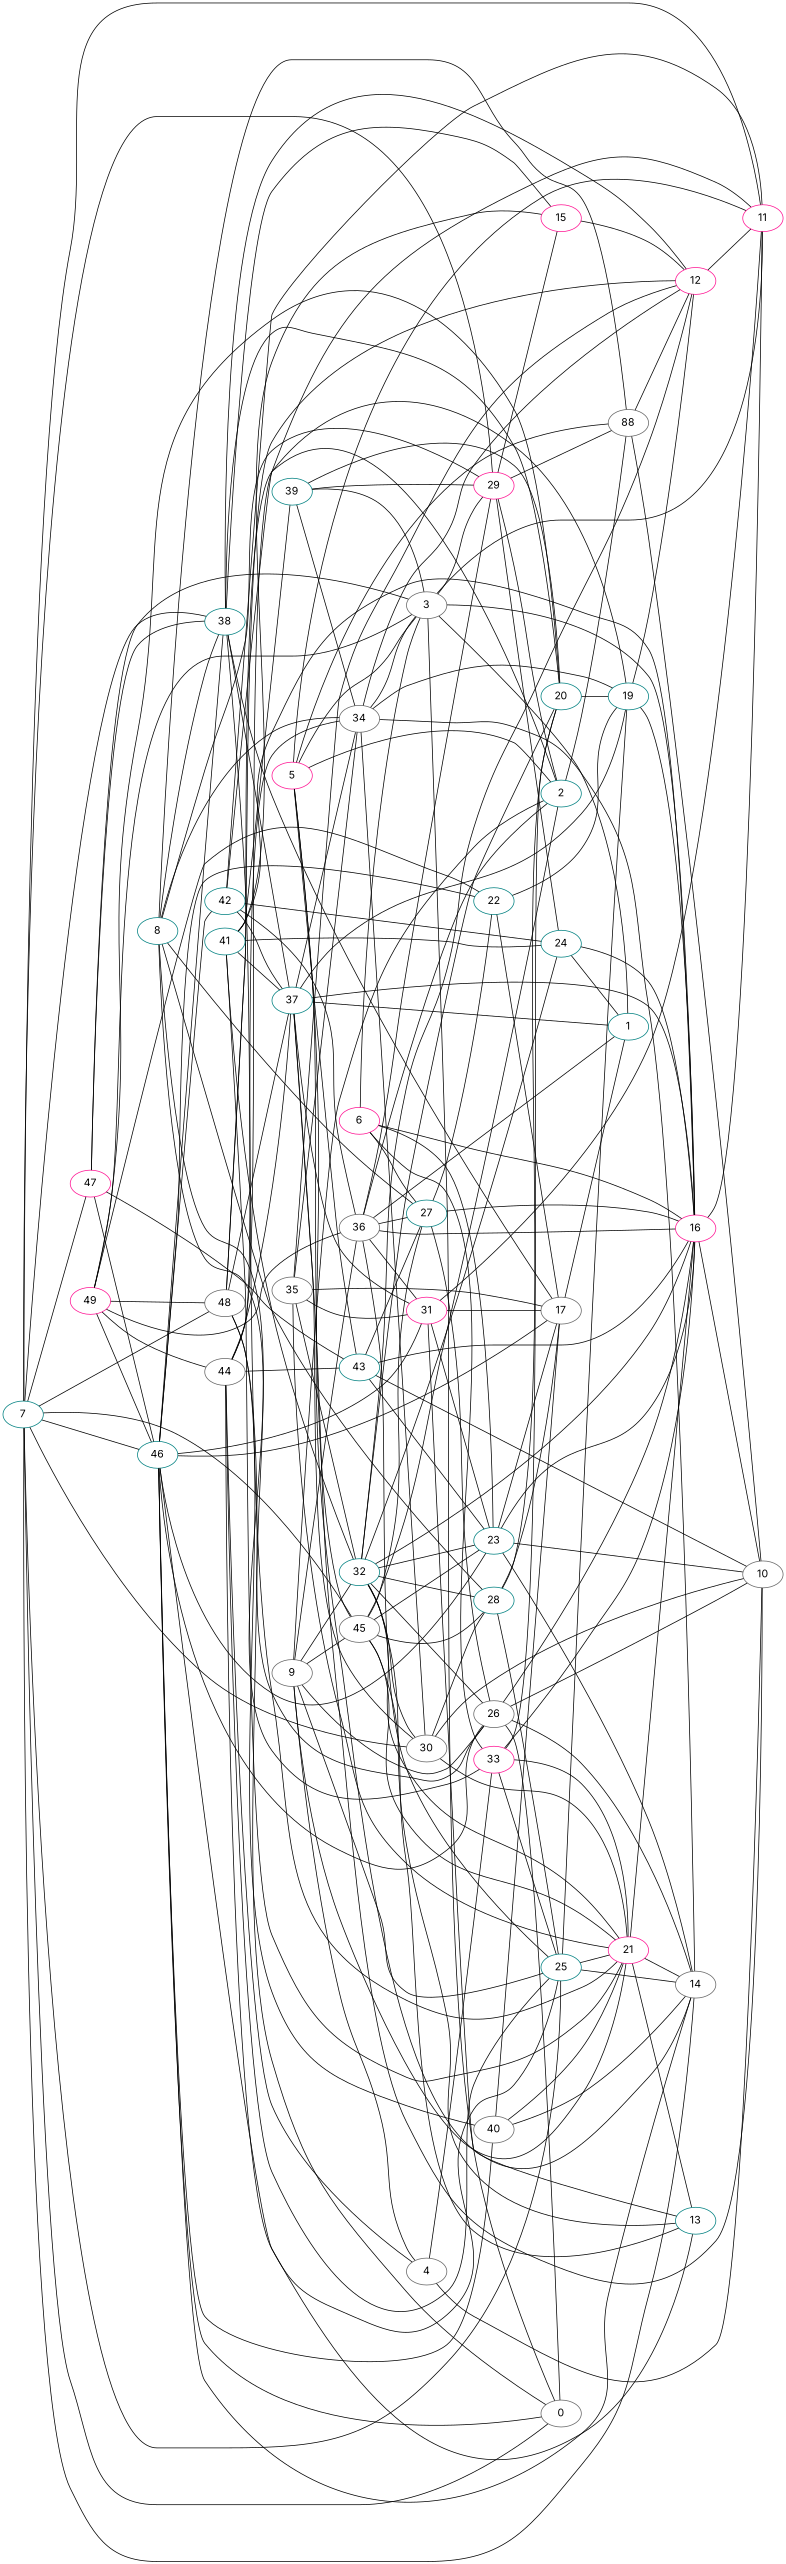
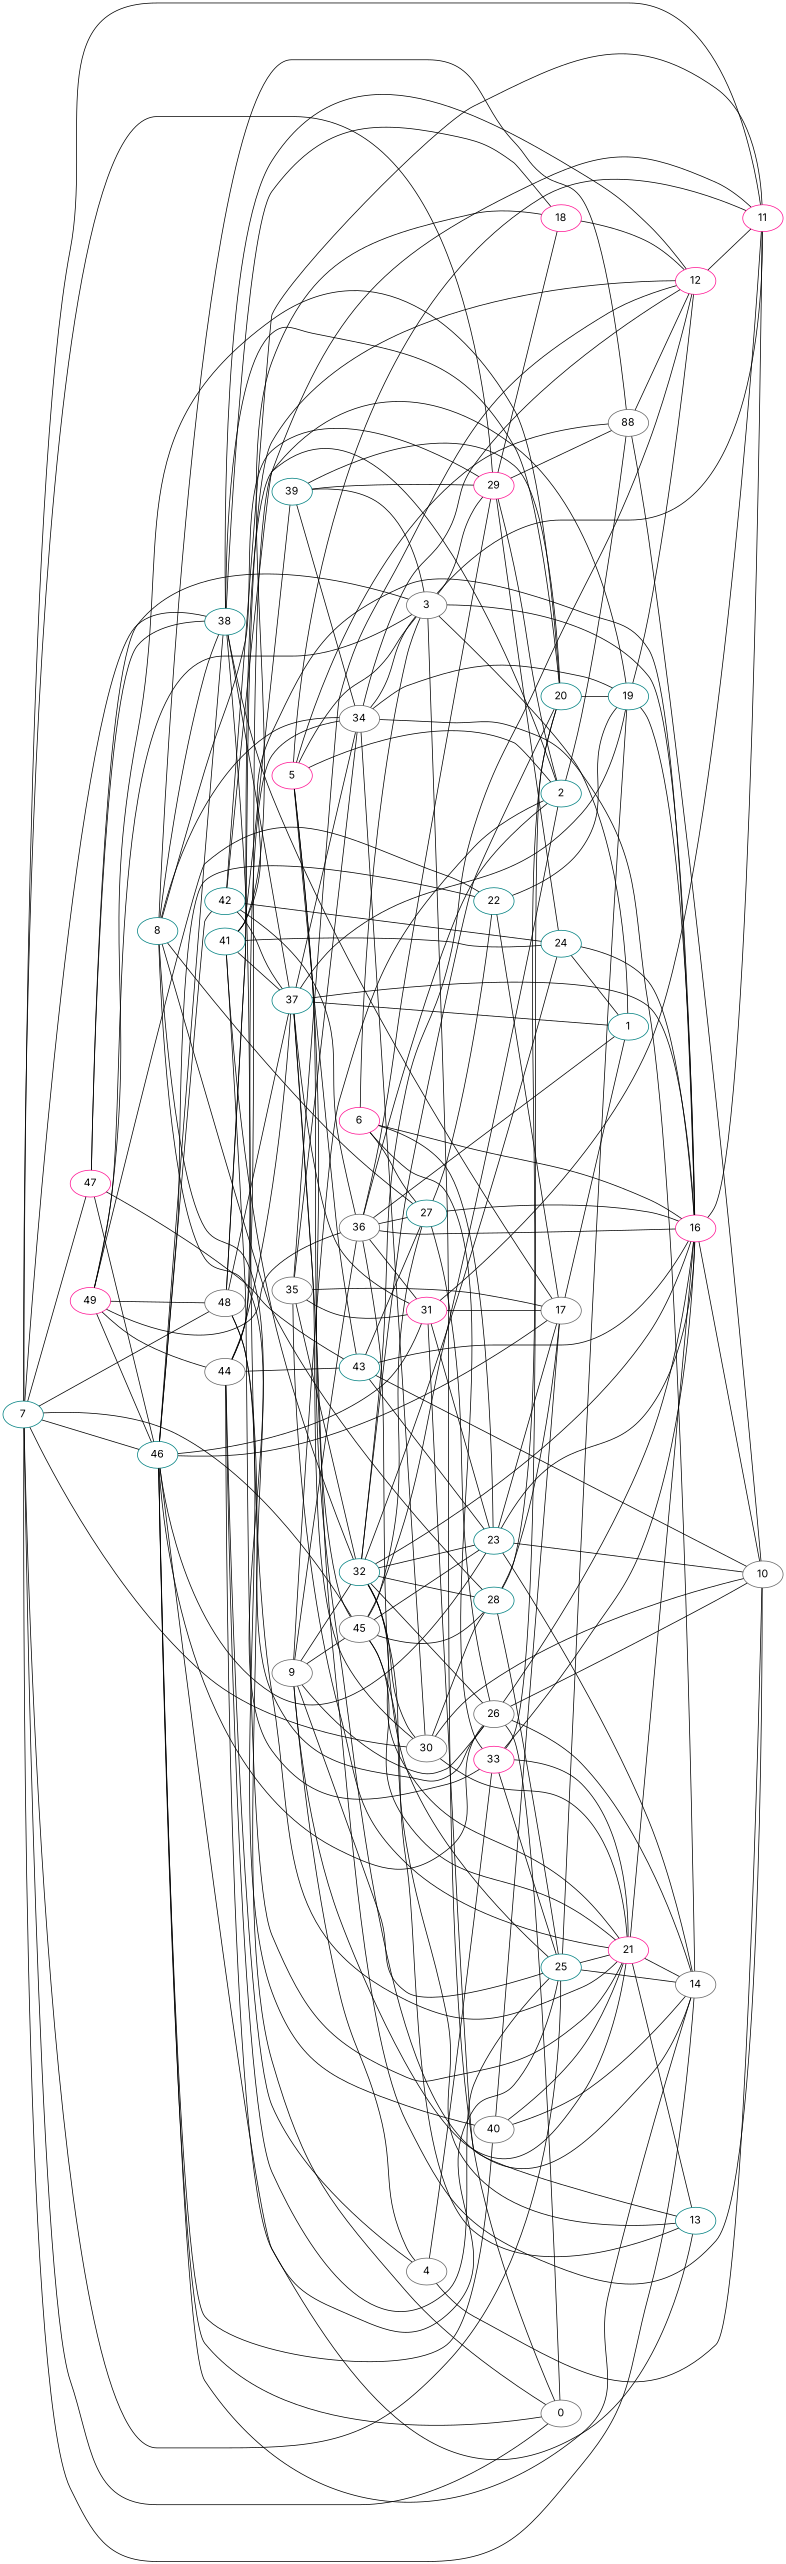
node "15": label "15" -> "18"
